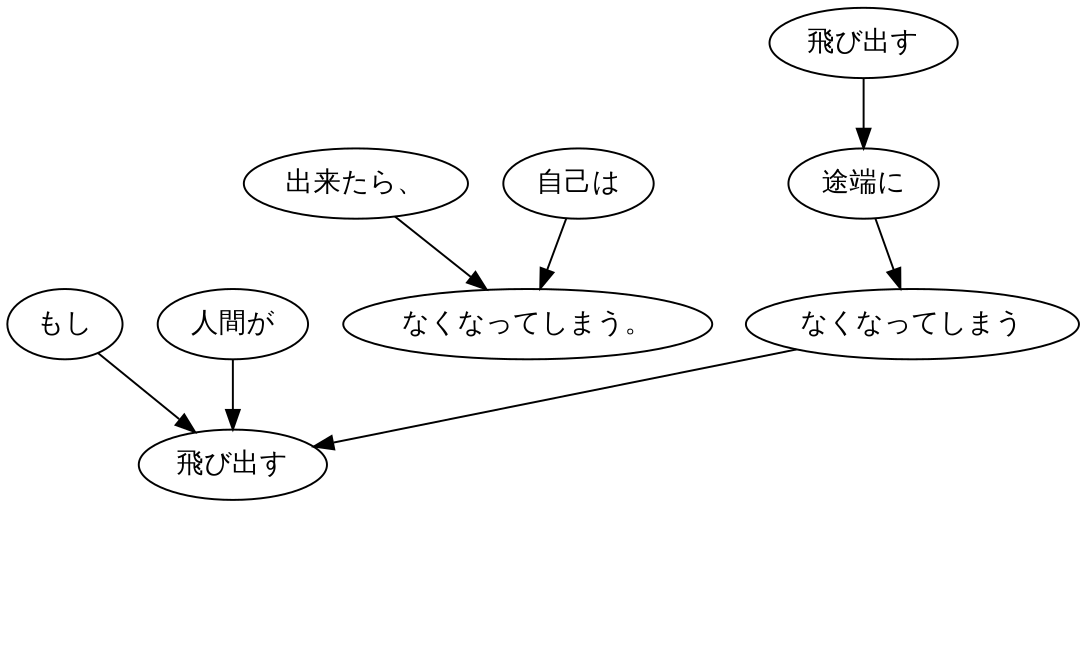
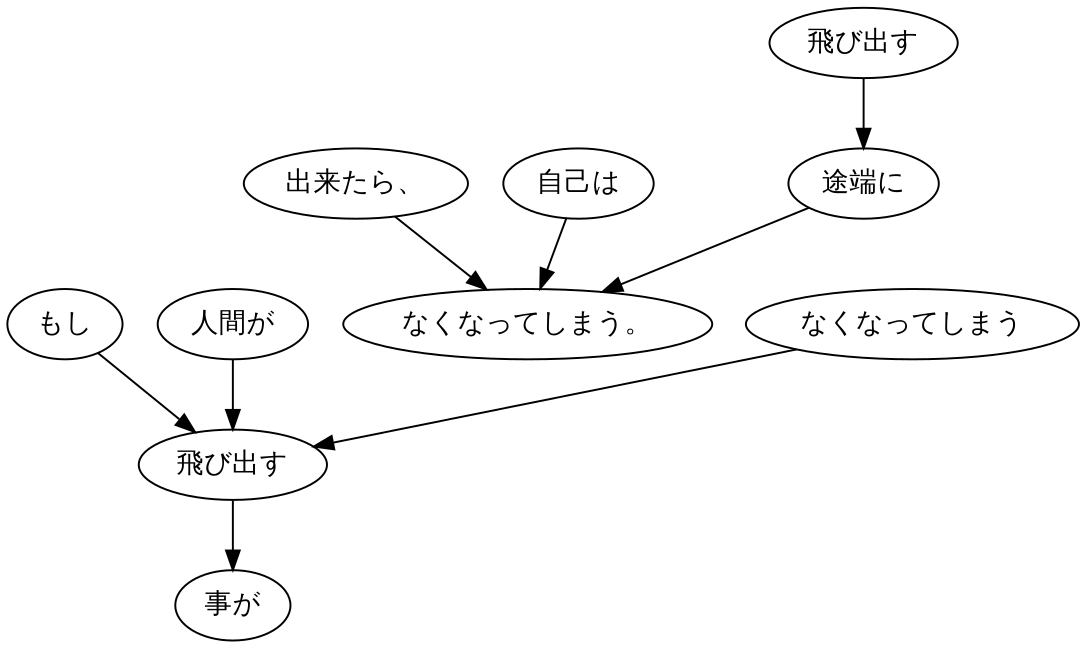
edge "途端に" -> "なくなってしまう": now "途端に" -> "なくなってしまう。"
node "事が": added
